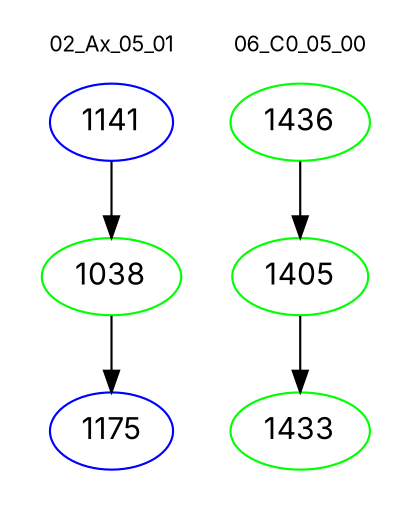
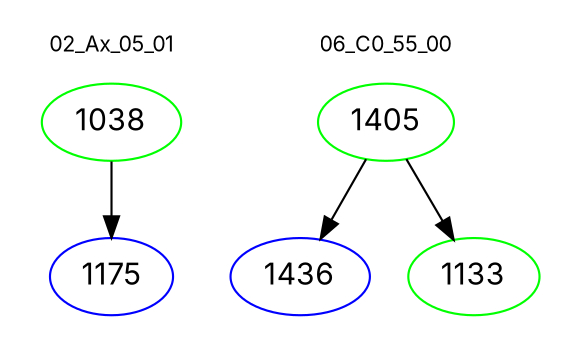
cluster "06_C0_05_00": label "06_C0_05_00" -> "06_C0_55_00"
node "1141": removed
node "1436": color green -> blue
edge "1436" -> "1405": reversed
node "1433": label "1433" -> "1133"
